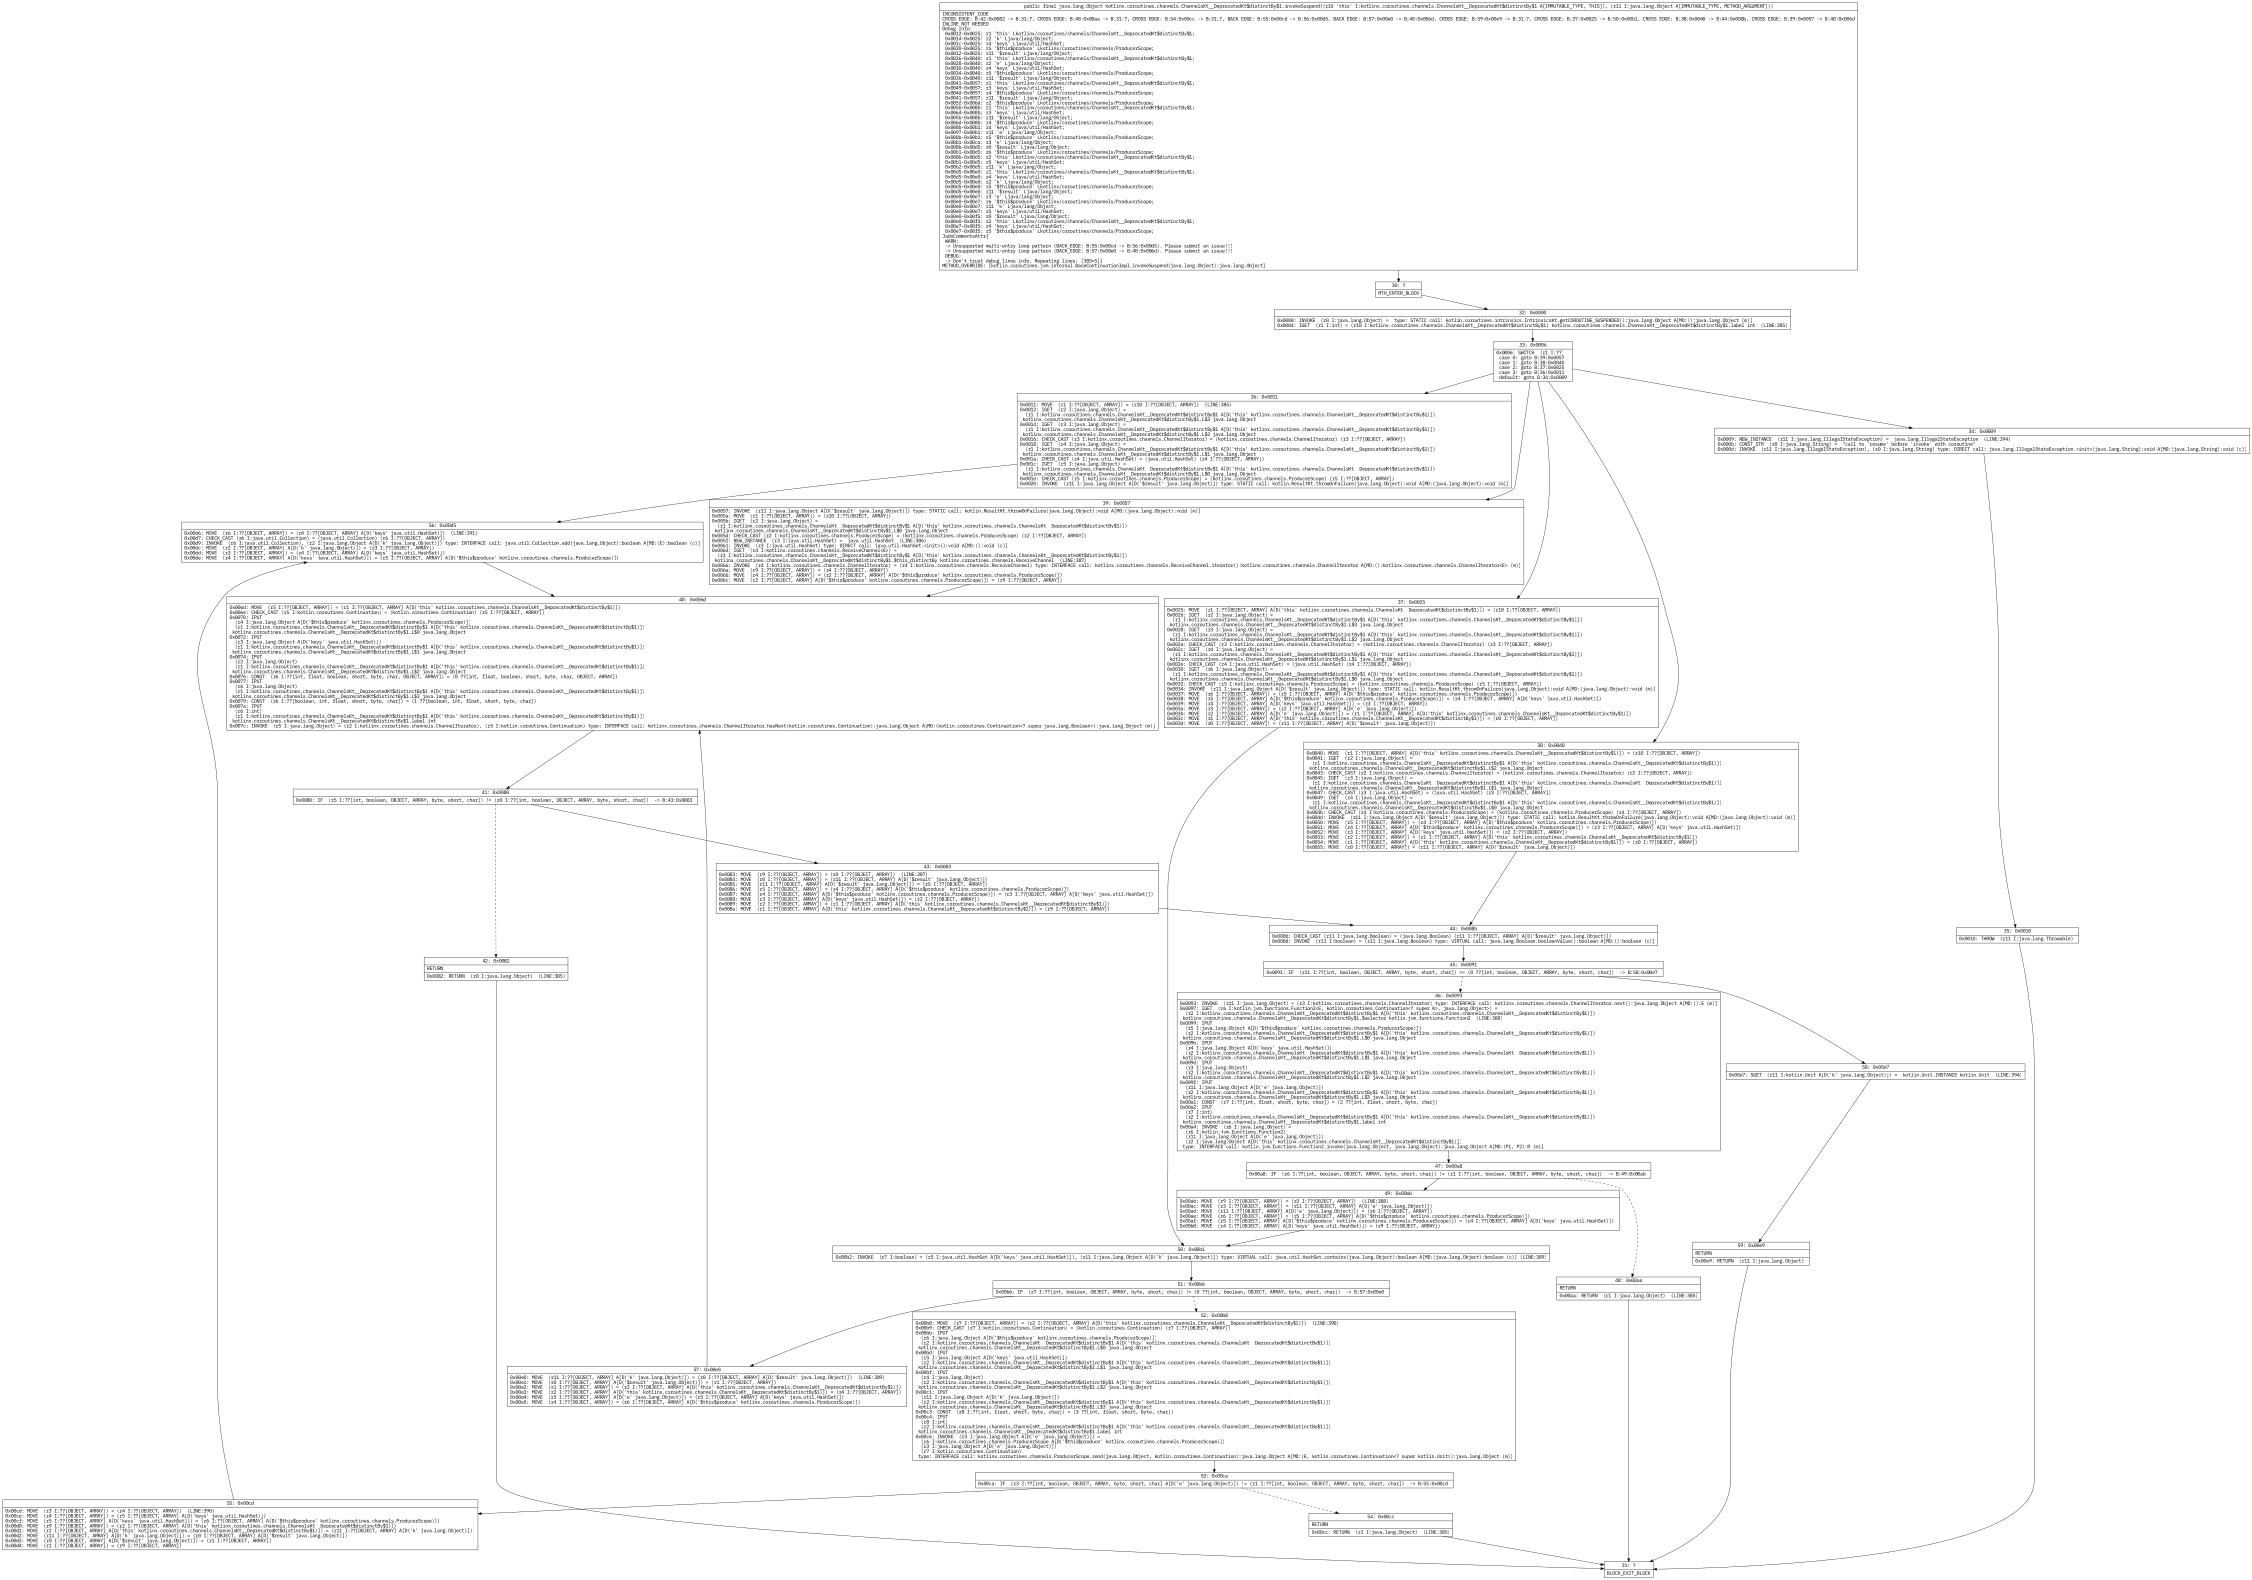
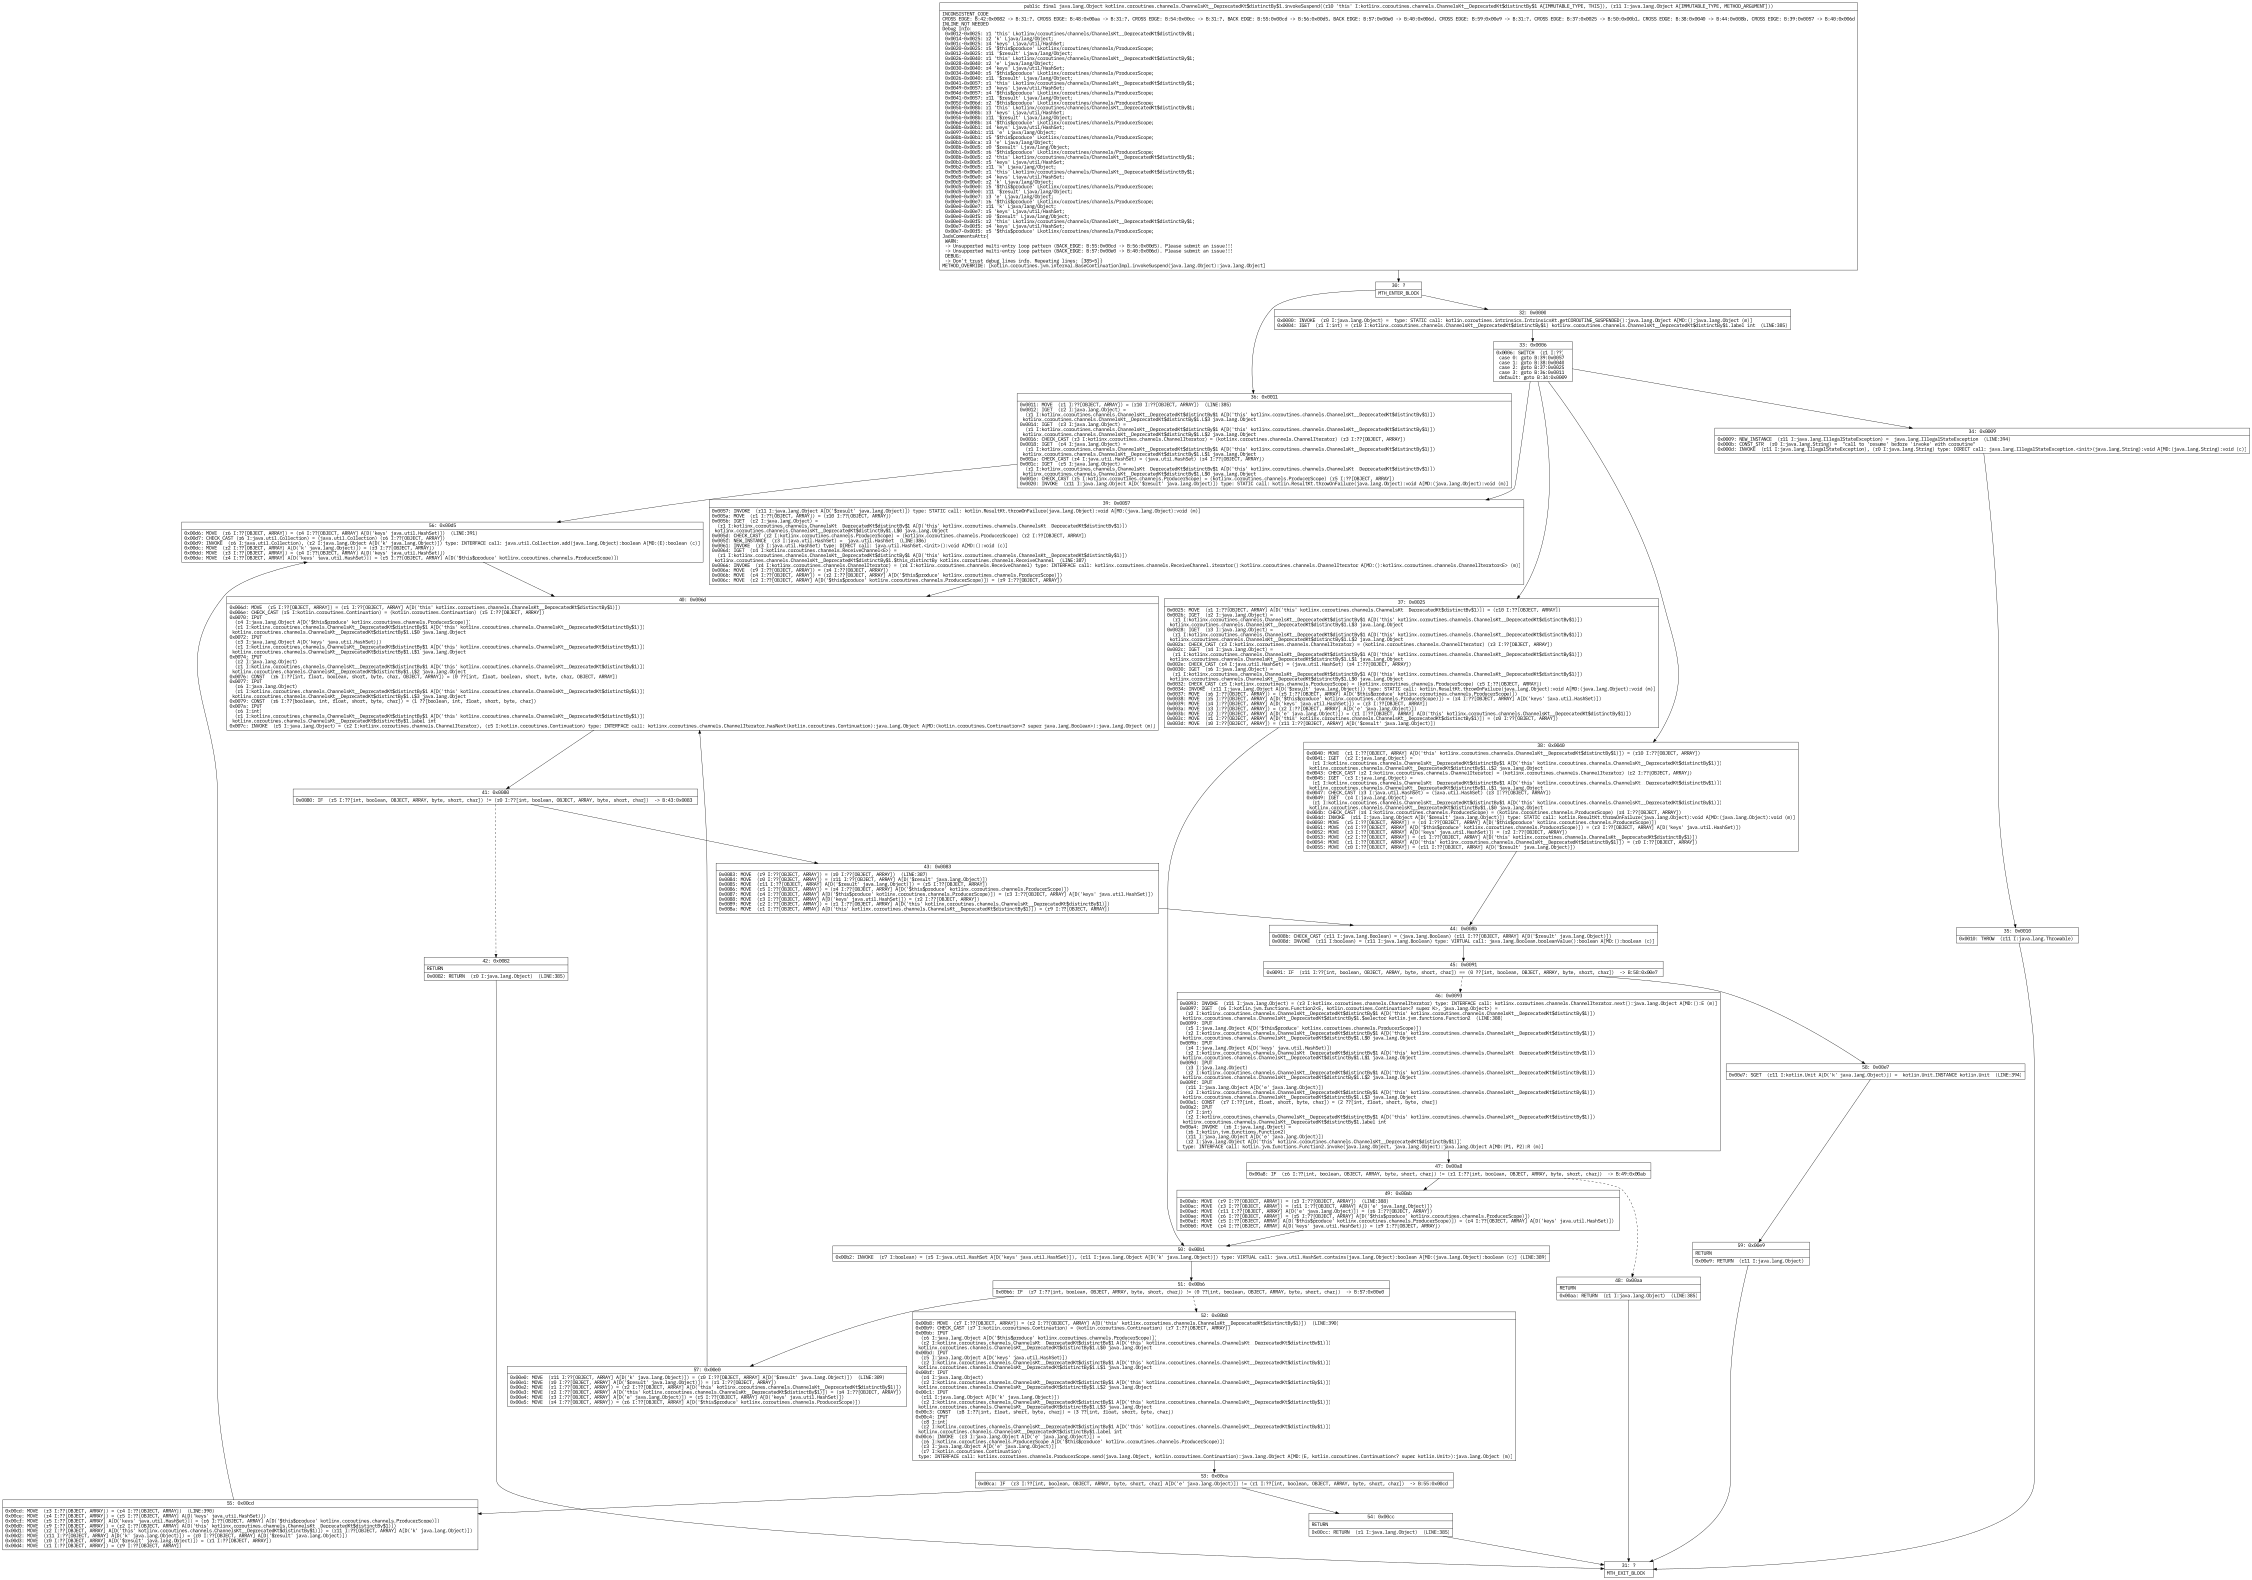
edge "33: 0x0006" -> "36: 0x0011": now "30: ?" -> "36: 0x0011"
edge "53: 0x00ca" -> "54: 0x00cc": style dashed -> solid
node "31: ?": text "BLOCK_EXIT_BLOCK" -> "MTH_EXIT_BLOCK"
